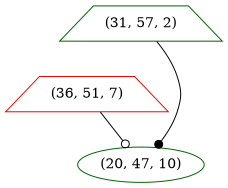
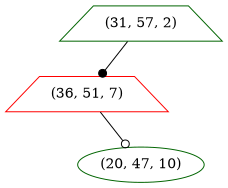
edge "(31, 57, 2)" -> "(20, 47, 10)": now "(31, 57, 2)" -> "(36, 51, 7)"
